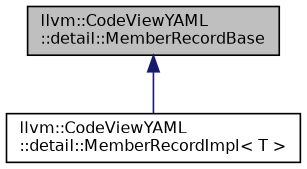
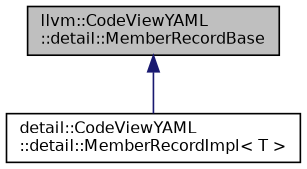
node "llvm::CodeViewYAML ::detail::MemberRecordImpl< T >": label "llvm::CodeViewYAML ::detail::MemberRecordImpl< T >" -> "detail::CodeViewYAML ::detail::MemberRecordImpl< T >"
